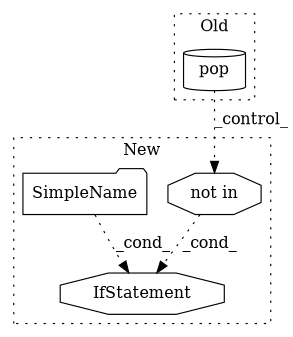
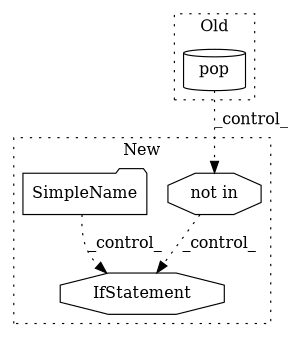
edge "SimpleName" -> "IfStatement": label "_cond_" -> "_control_"
edge "not in" -> "IfStatement": label "_cond_" -> "_control_"
